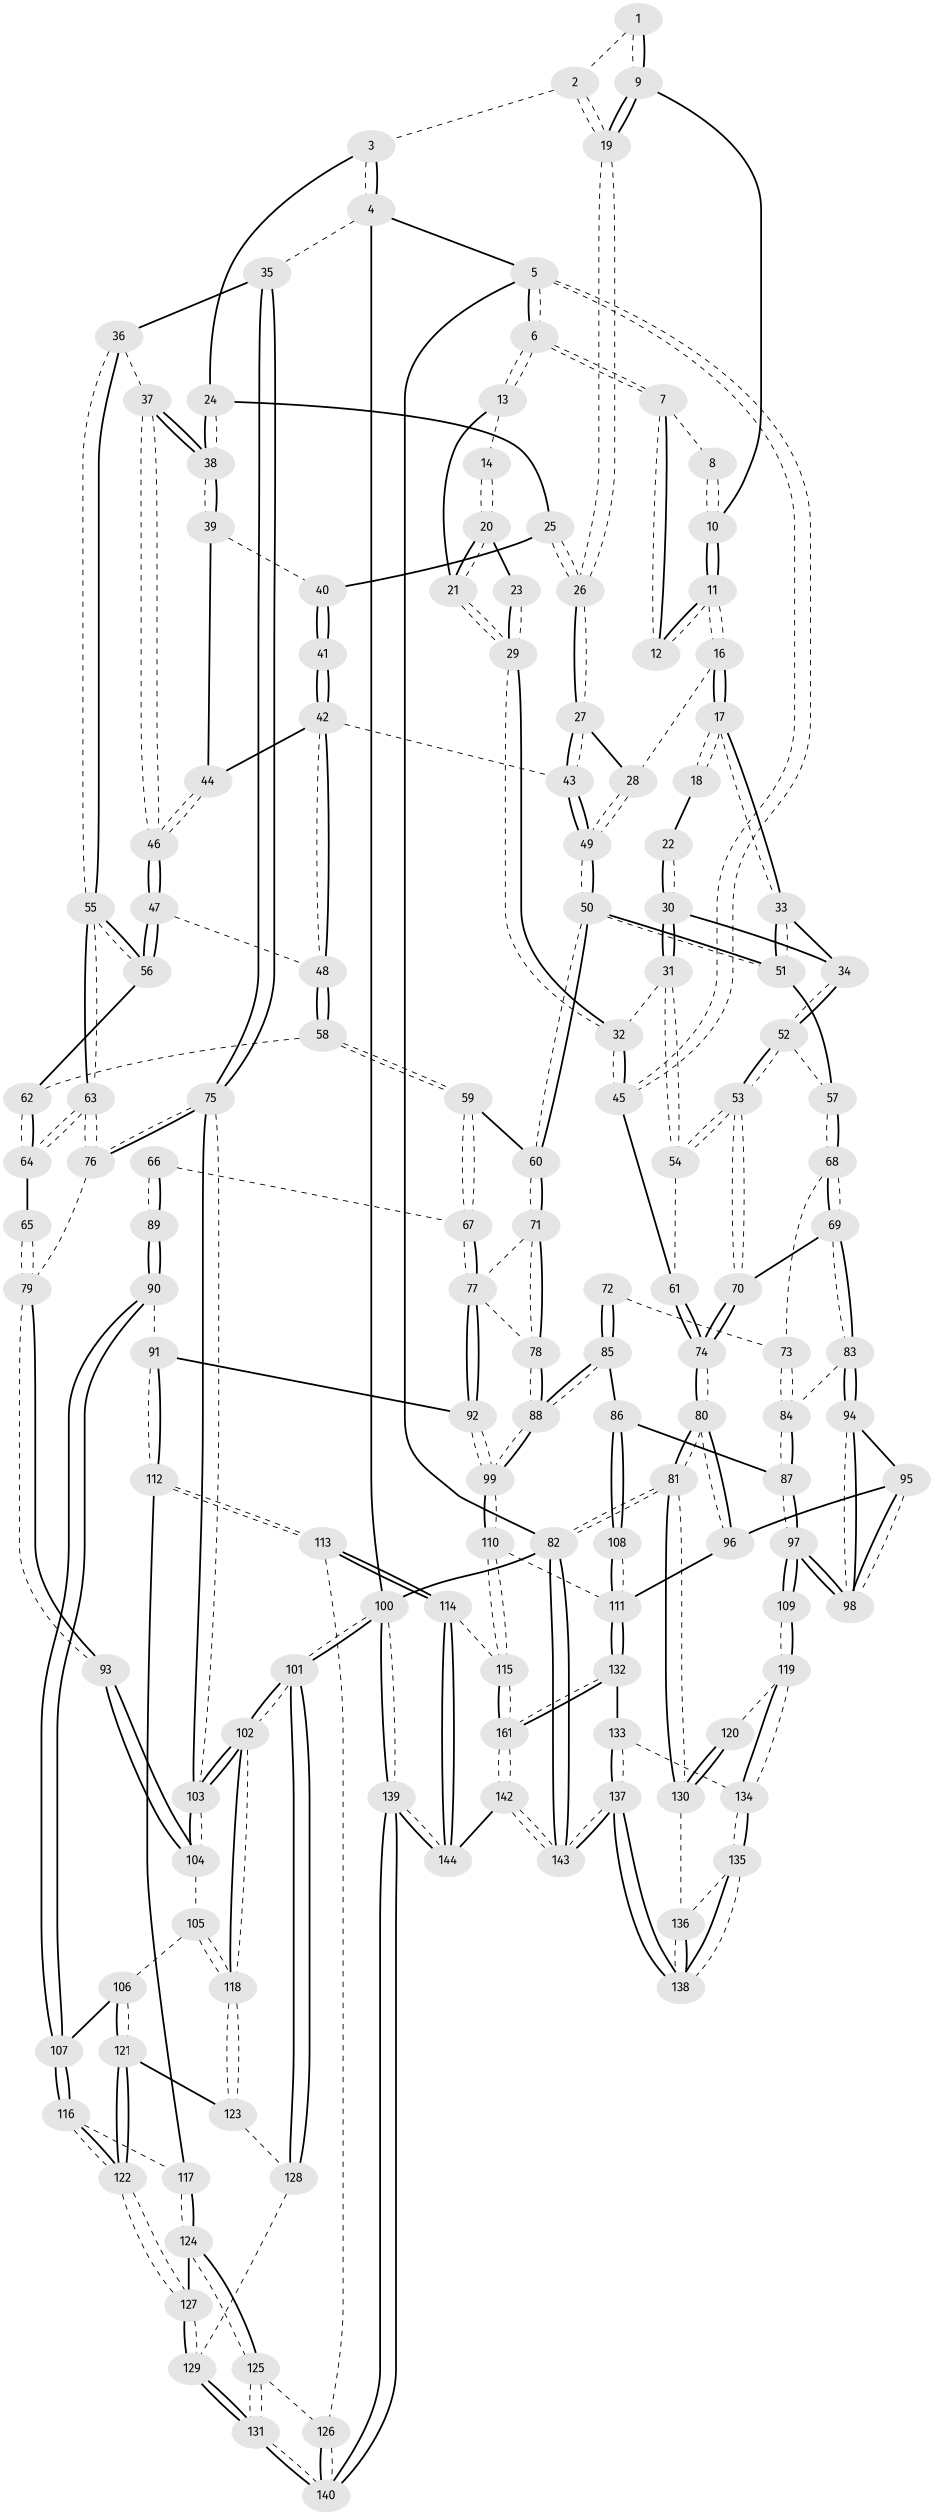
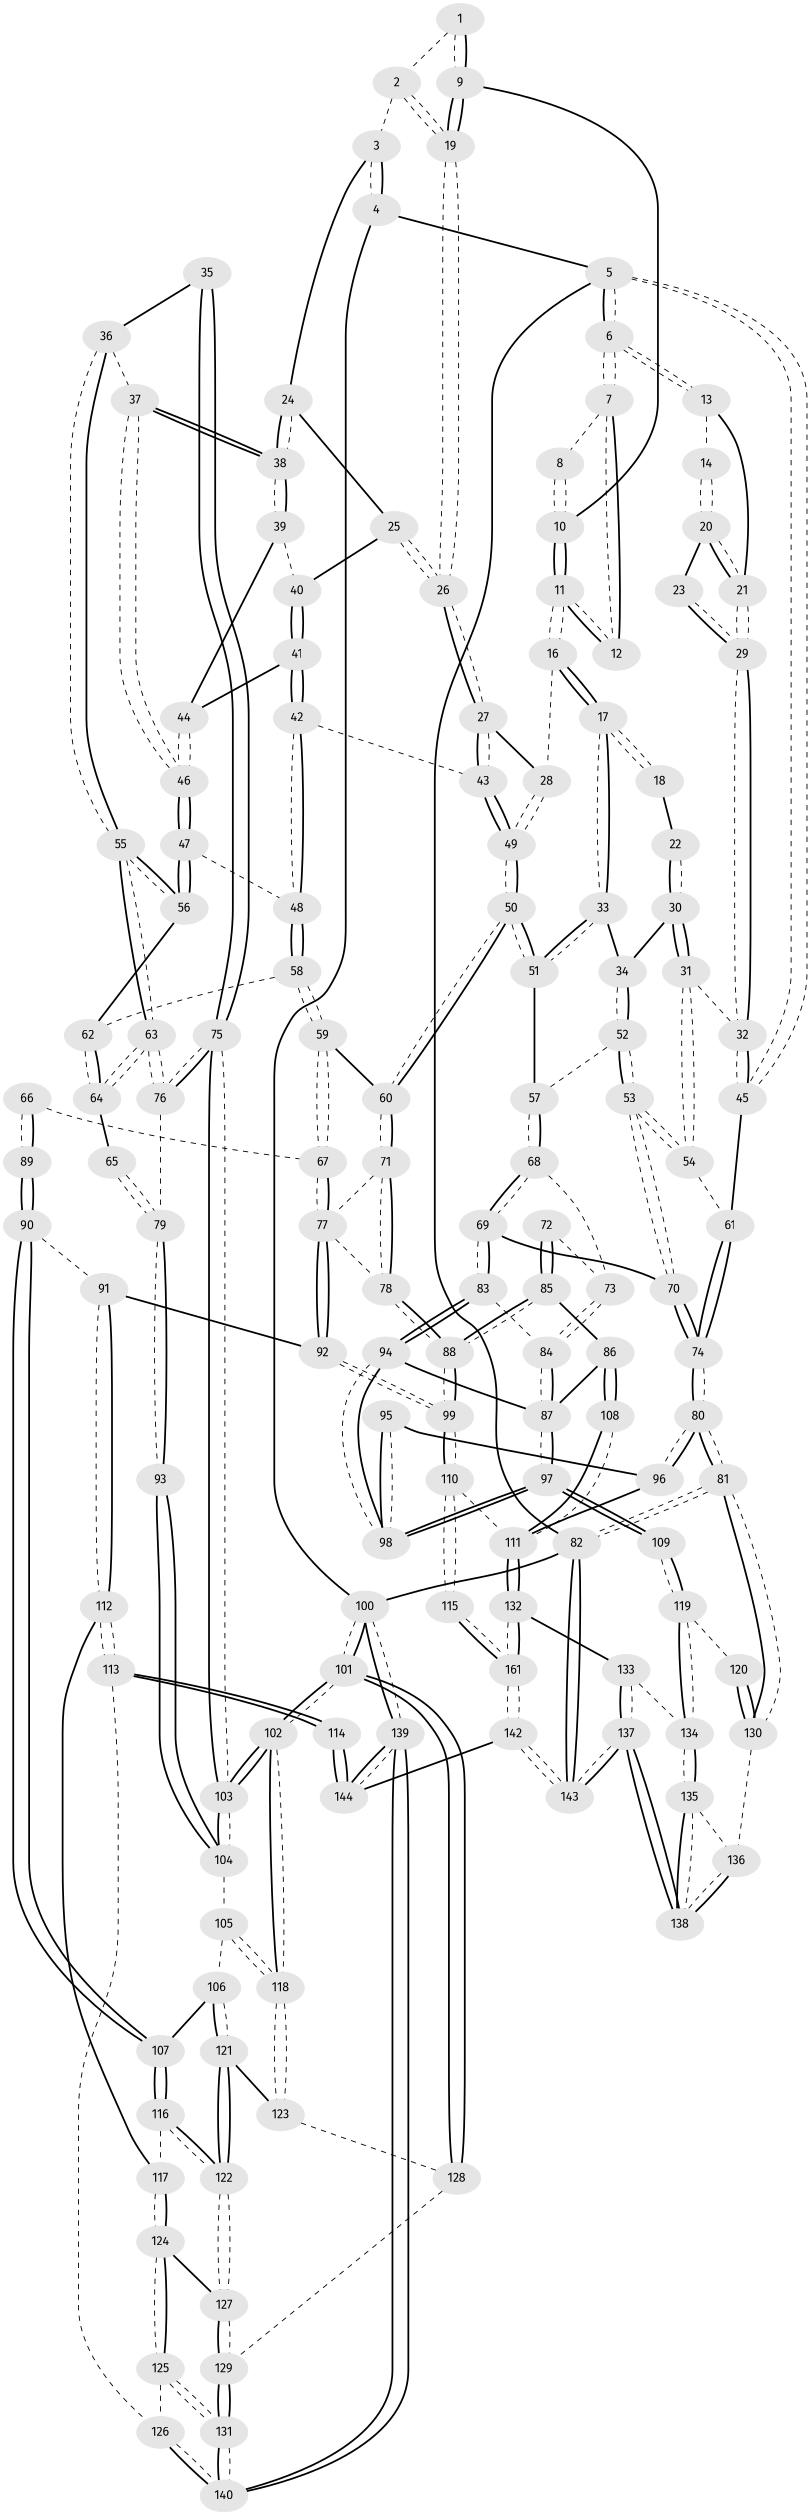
edge "4" -- "35": removed
edge "42" -- "44": now "41" -- "44"
edge "94" -- "95": now "94" -- "87"
edge "114" -- "115": removed
